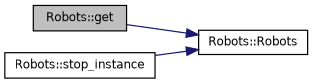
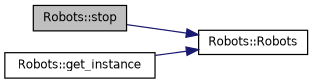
node "Robots::get": label "Robots::get" -> "Robots::stop"
node "Robots::stop_instance": label "Robots::stop_instance" -> "Robots::get_instance"
